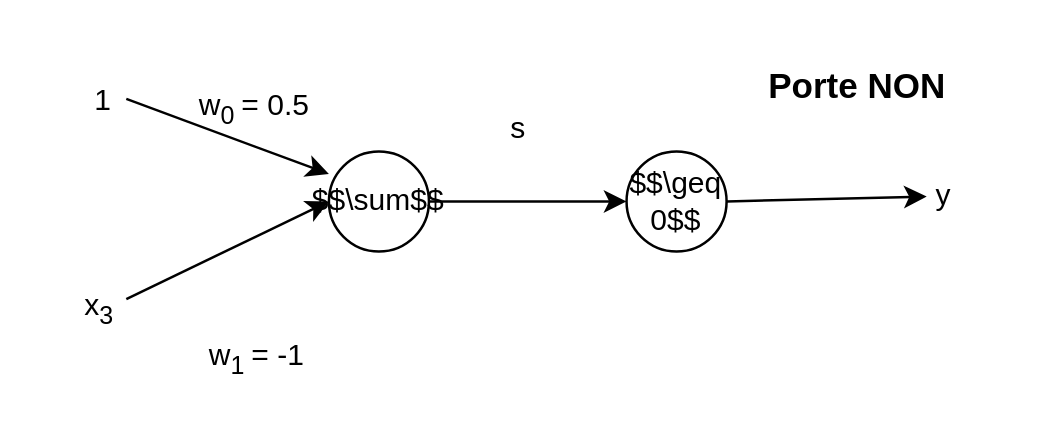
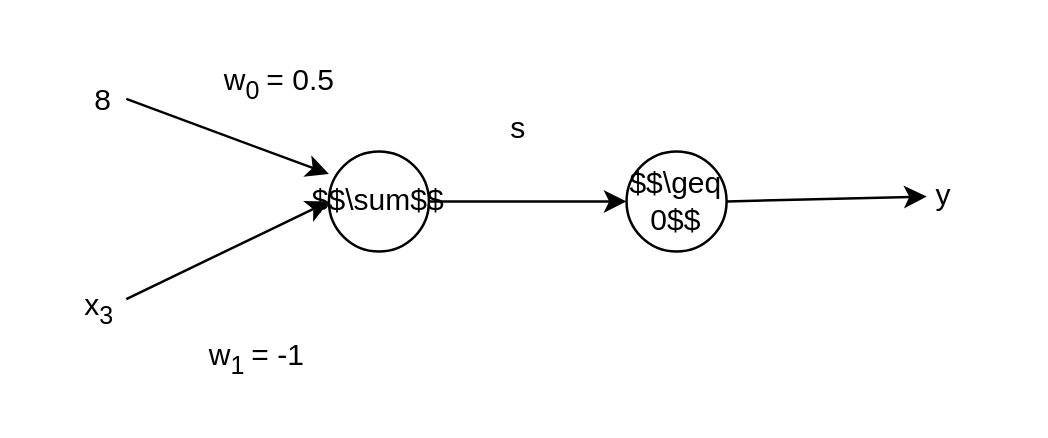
node "Porte NON": removed
node "1": label "1" -> "8"
node "w0 = 0.5": moved (255, 109) -> (280, 84)
